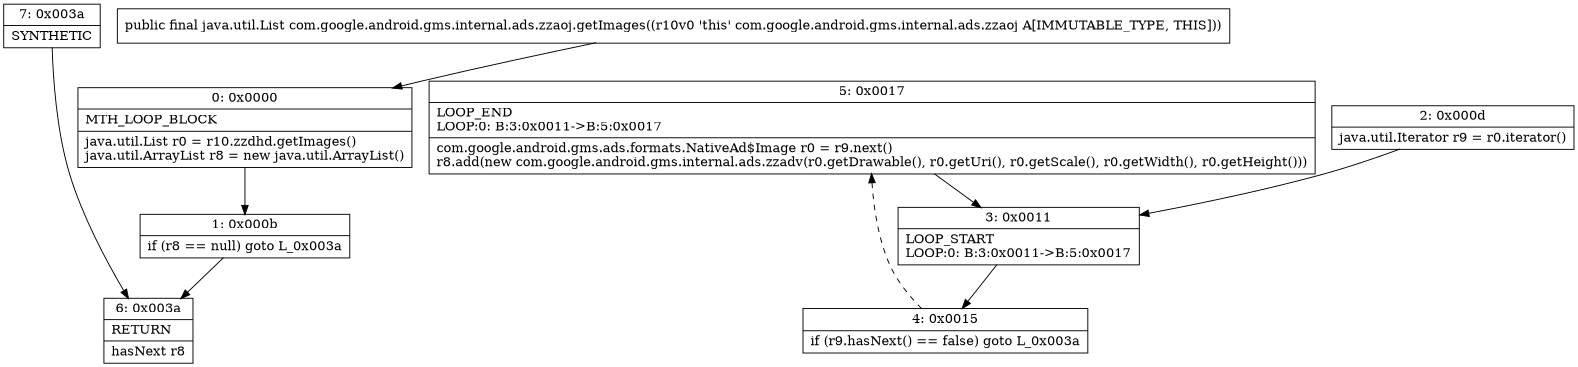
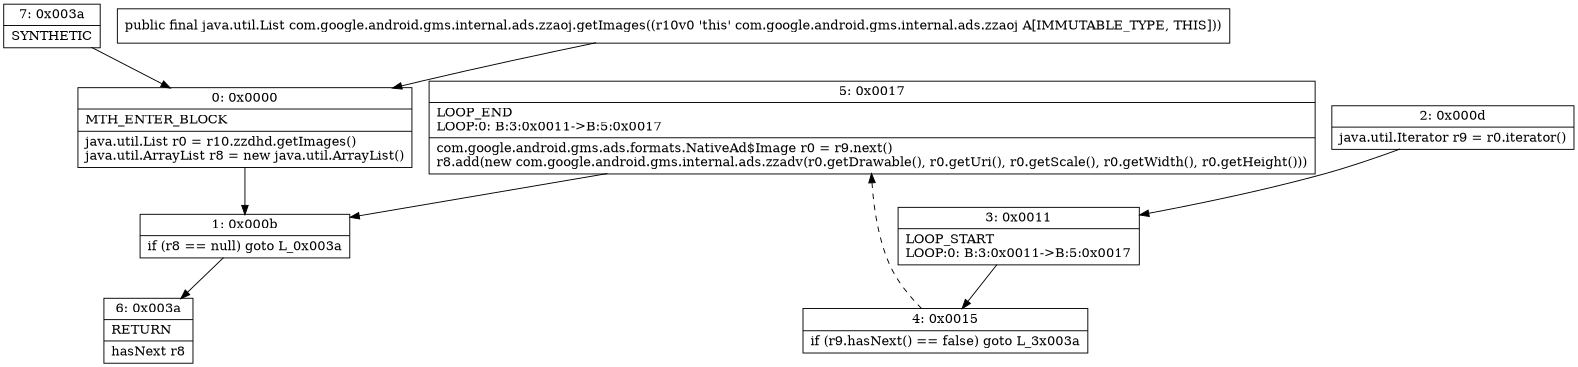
node "0: 0x0000": text "MTH_LOOP_BLOCK" -> "MTH_ENTER_BLOCK"
edge "7: 0x003a" -> "6: 0x003a": now "7: 0x003a" -> "0: 0x0000"
edge "5: 0x0017" -> "3: 0x0011": now "5: 0x0017" -> "1: 0x000b"
node "4: 0x0015": text "if (r9.hasNext() == false) goto L_0x003a" -> "if (r9.hasNext() == false) goto L_3x003a"
